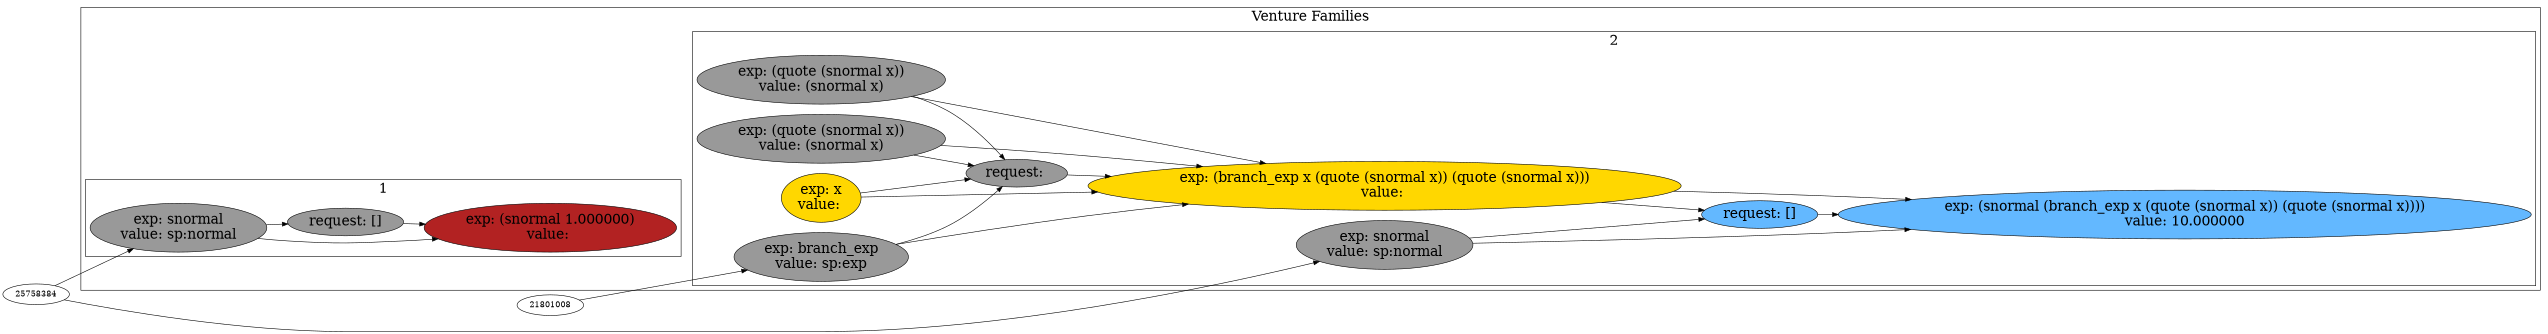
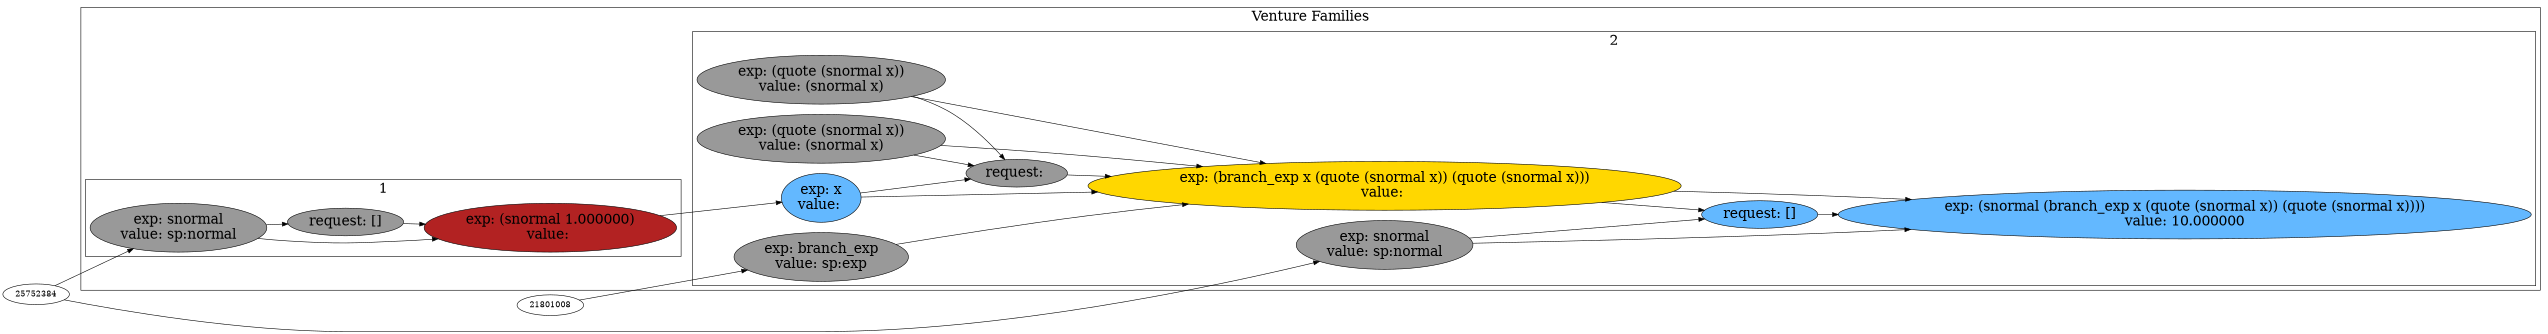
node "exp: x value:": fillcolor gold -> steelblue1
edge "exp: (snormal 1.000000) value:" -> "exp: x value:": added
edge "exp: branch_exp value: sp:exp" -> "request:": removed
node "25758384": label "25758384" -> "25752384"
